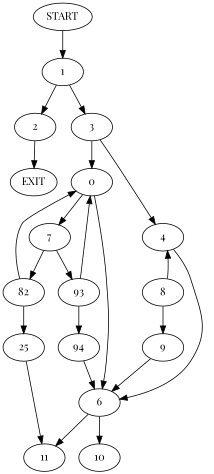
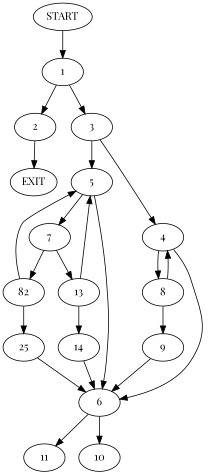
node "0": label "0" -> "5"
edge "4" -> "8": added
node "93": label "93" -> "13"
node "94": label "94" -> "14"
edge "25" -> "11": now "25" -> "6"
